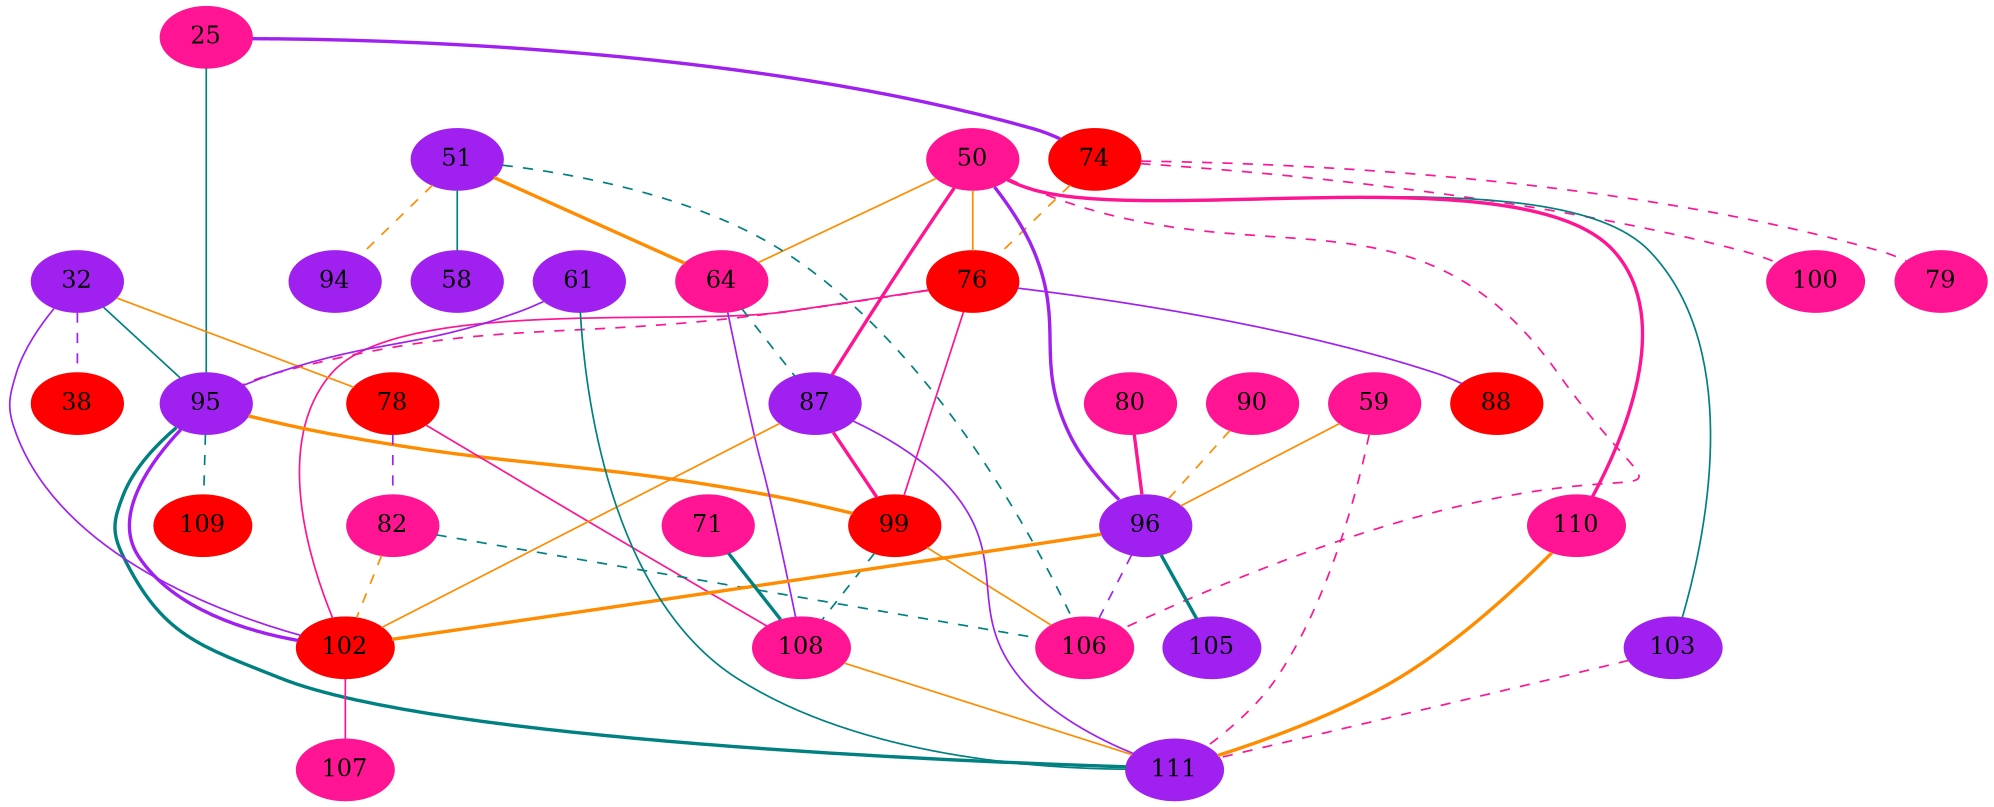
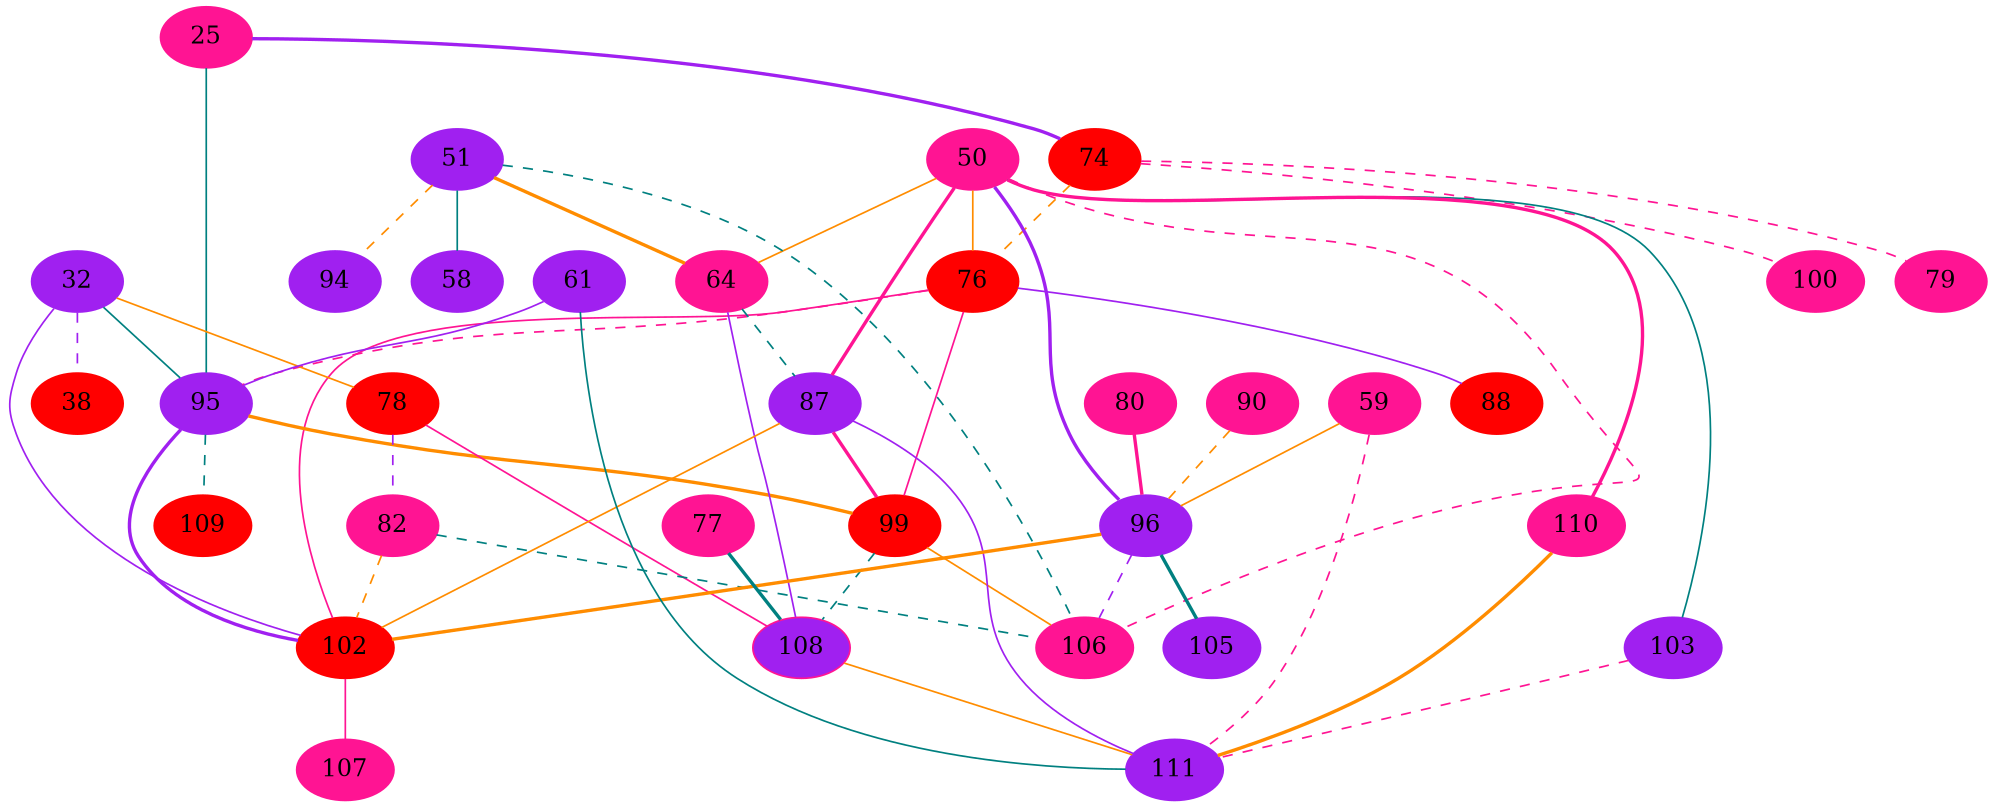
node "71": label "71" -> "77"
node "108": fillcolor deeppink -> purple
edge "95" -- "111": removed
